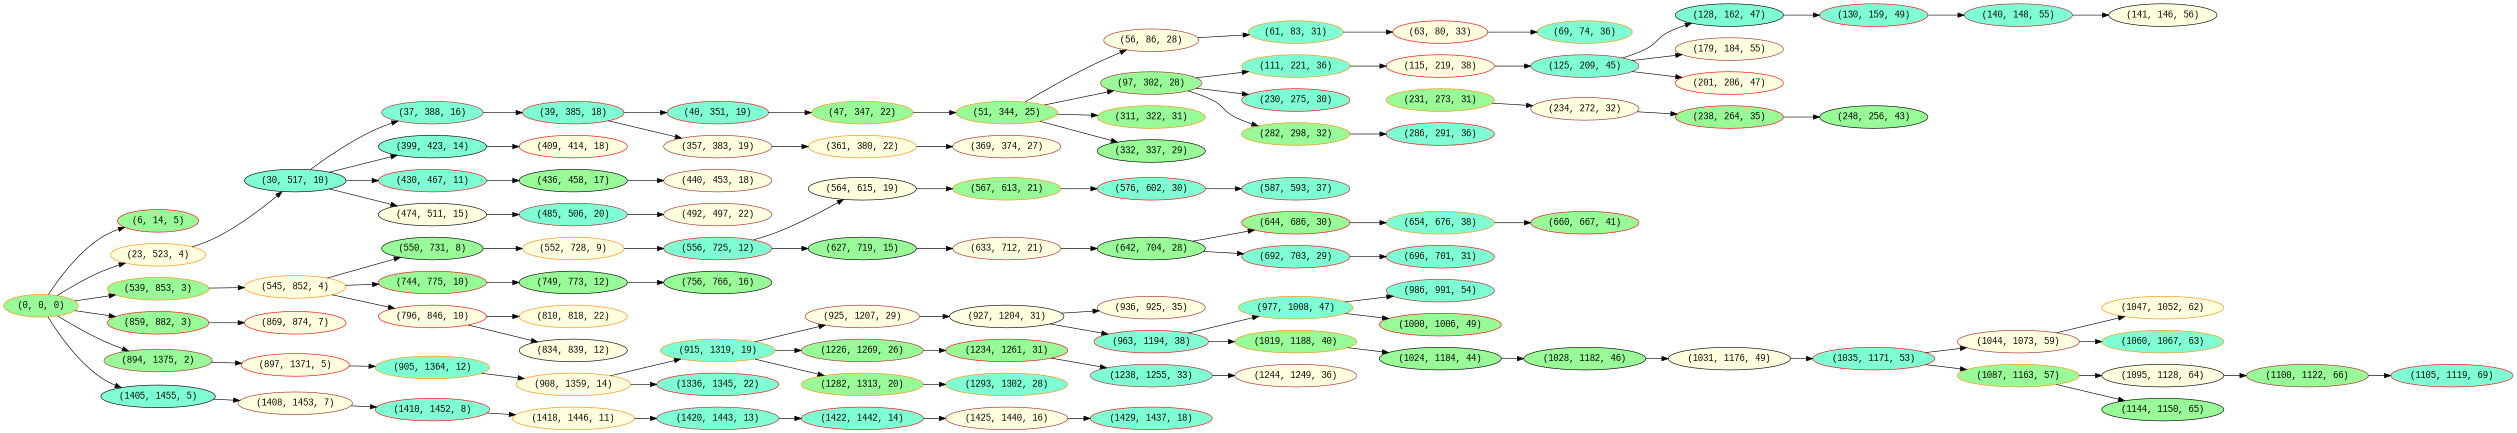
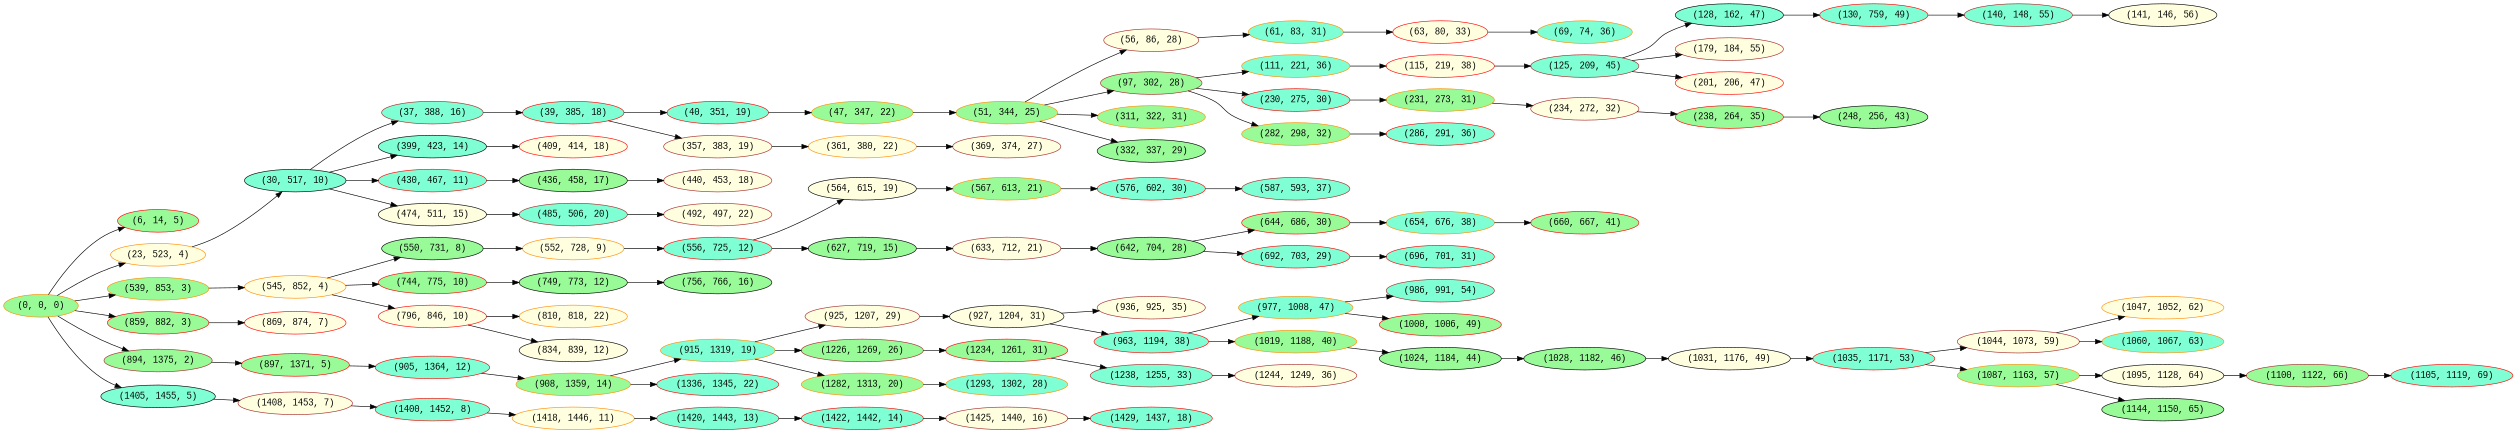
node "(130, 159, 49)": label "(130, 159, 49)" -> "(130, 759, 49)"
edge "(230, 275, 30)" -> "(231, 273, 31)": added
node "(897, 1371, 5)": fillcolor lightyellow -> palegreen
node "(905, 1364, 12)": color darkorange -> red
node "(908, 1359, 14)": fillcolor lightyellow -> palegreen
node "(1410, 1452, 8)": label "(1410, 1452, 8)" -> "(1400, 1452, 8)"
